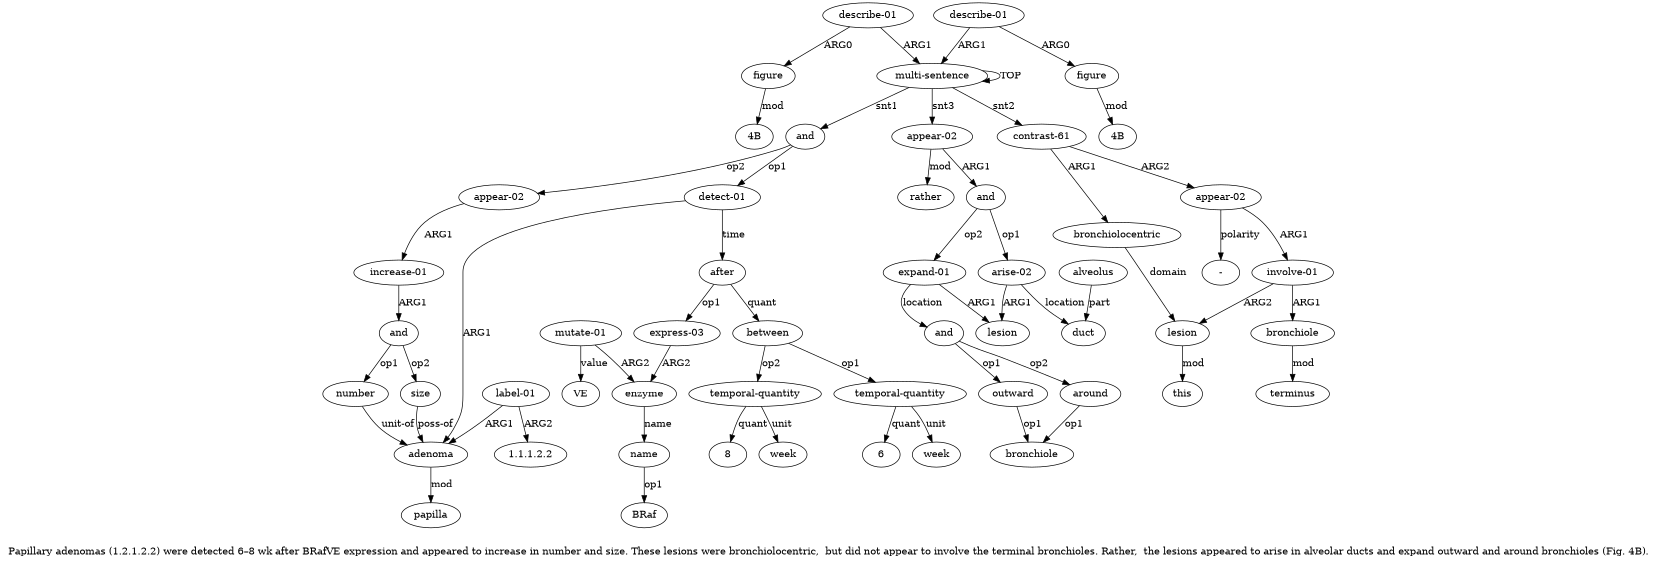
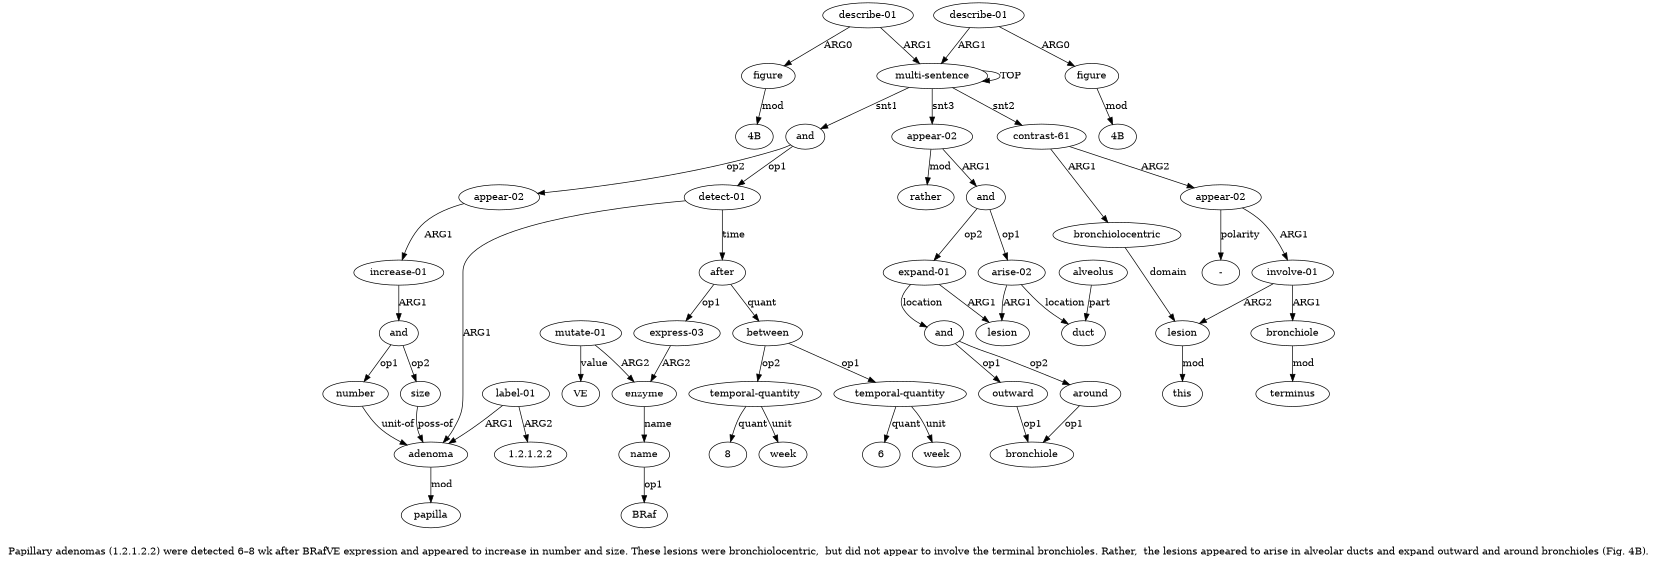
node "1.1.1.2.2": label "1.1.1.2.2" -> "1.2.1.2.2"
